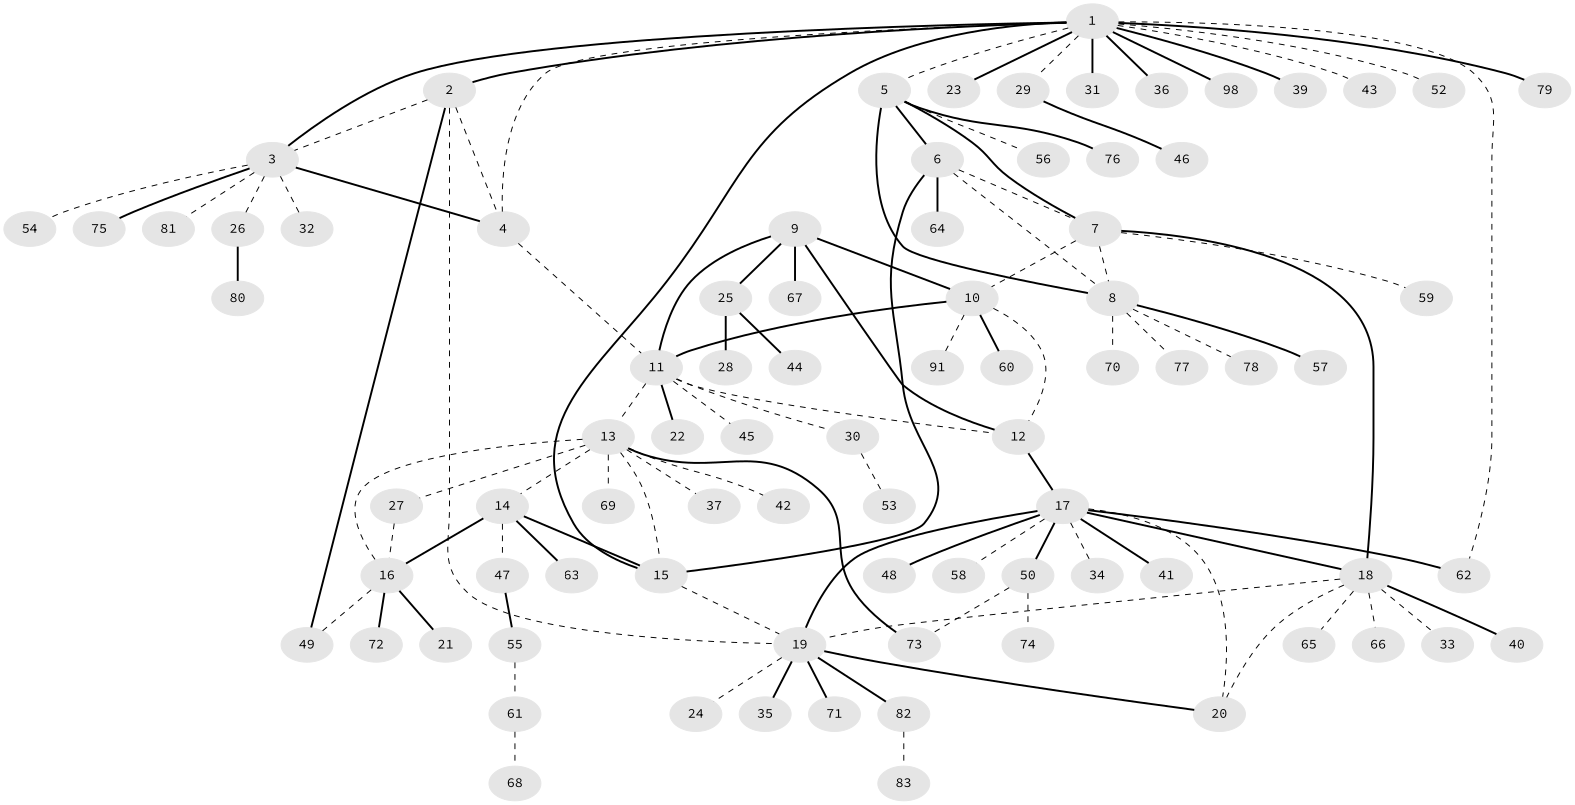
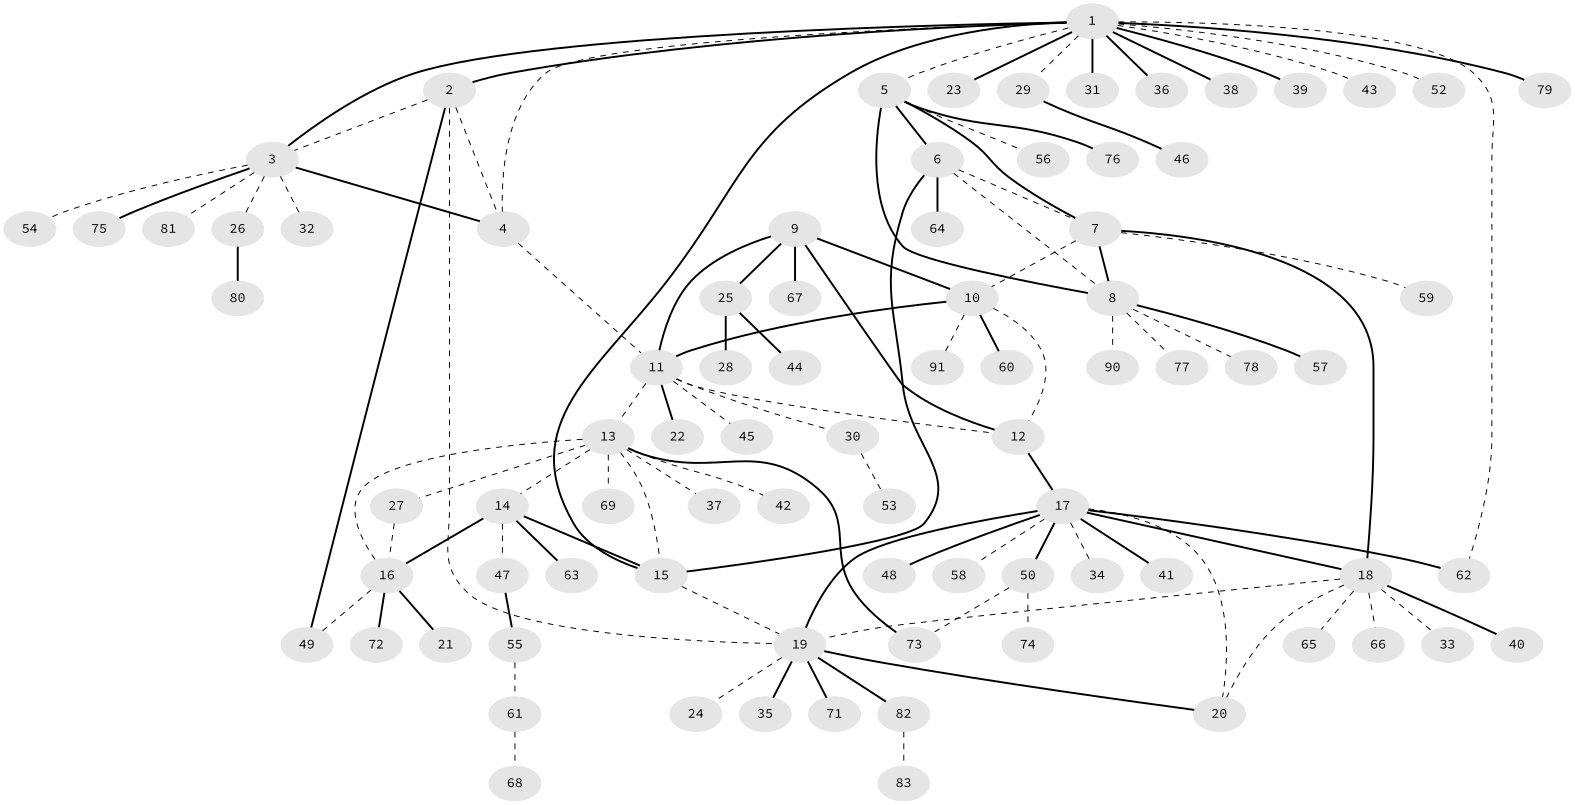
node "98": label "98" -> "38"
edge "7" -- "8": style dashed -> bold
node "70": label "70" -> "90"
